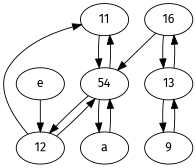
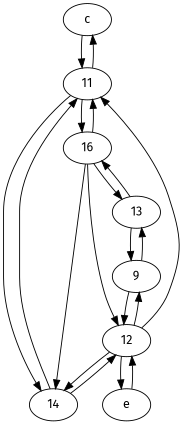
node "c": added
node "54": label "54" -> "14"
edge "11" -> "16": added
edge "16" -> "11": added
node "a": removed
edge "16" -> "12": added
edge "9" -> "12": added
edge "12" -> "9": added
edge "12" -> "e": added
